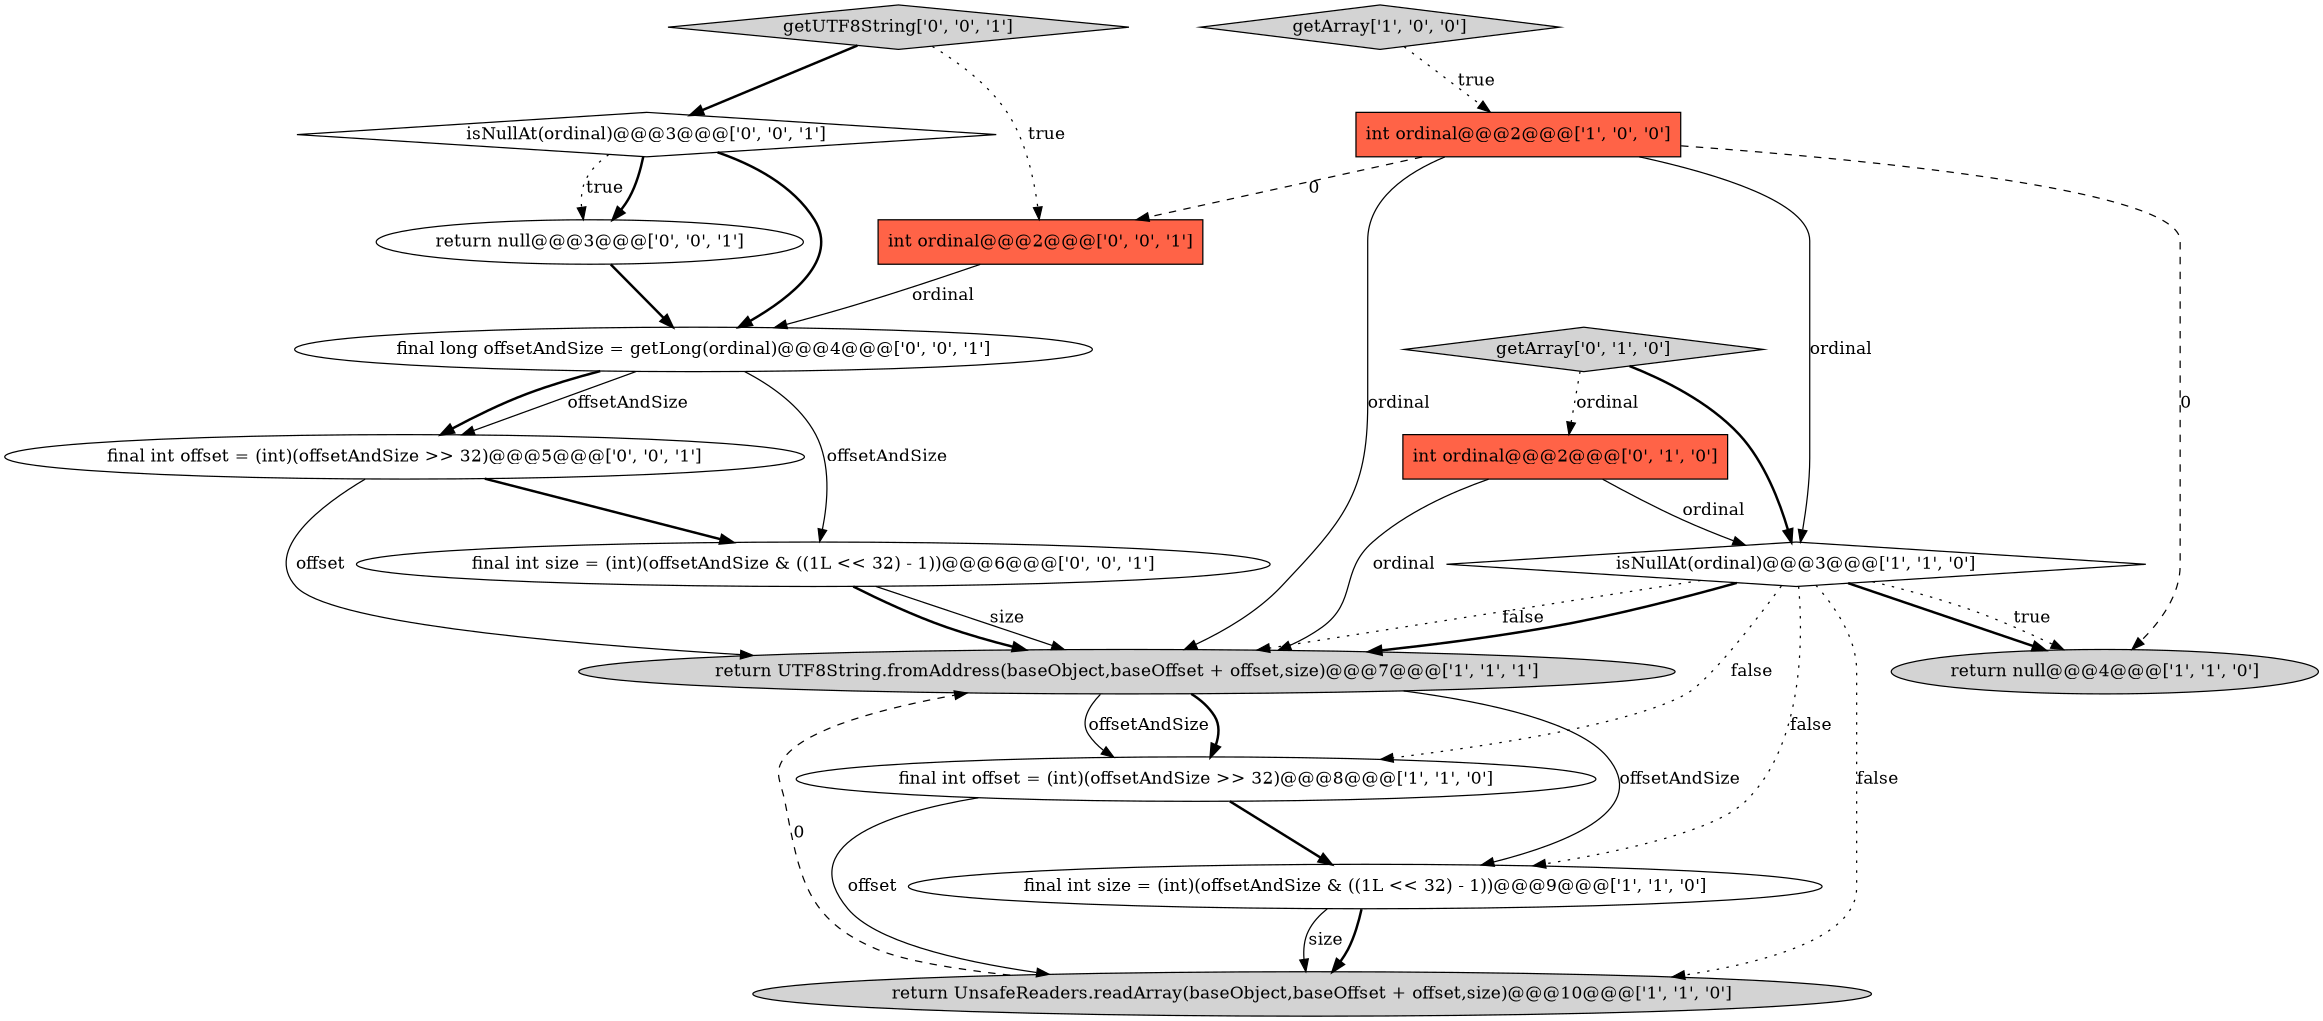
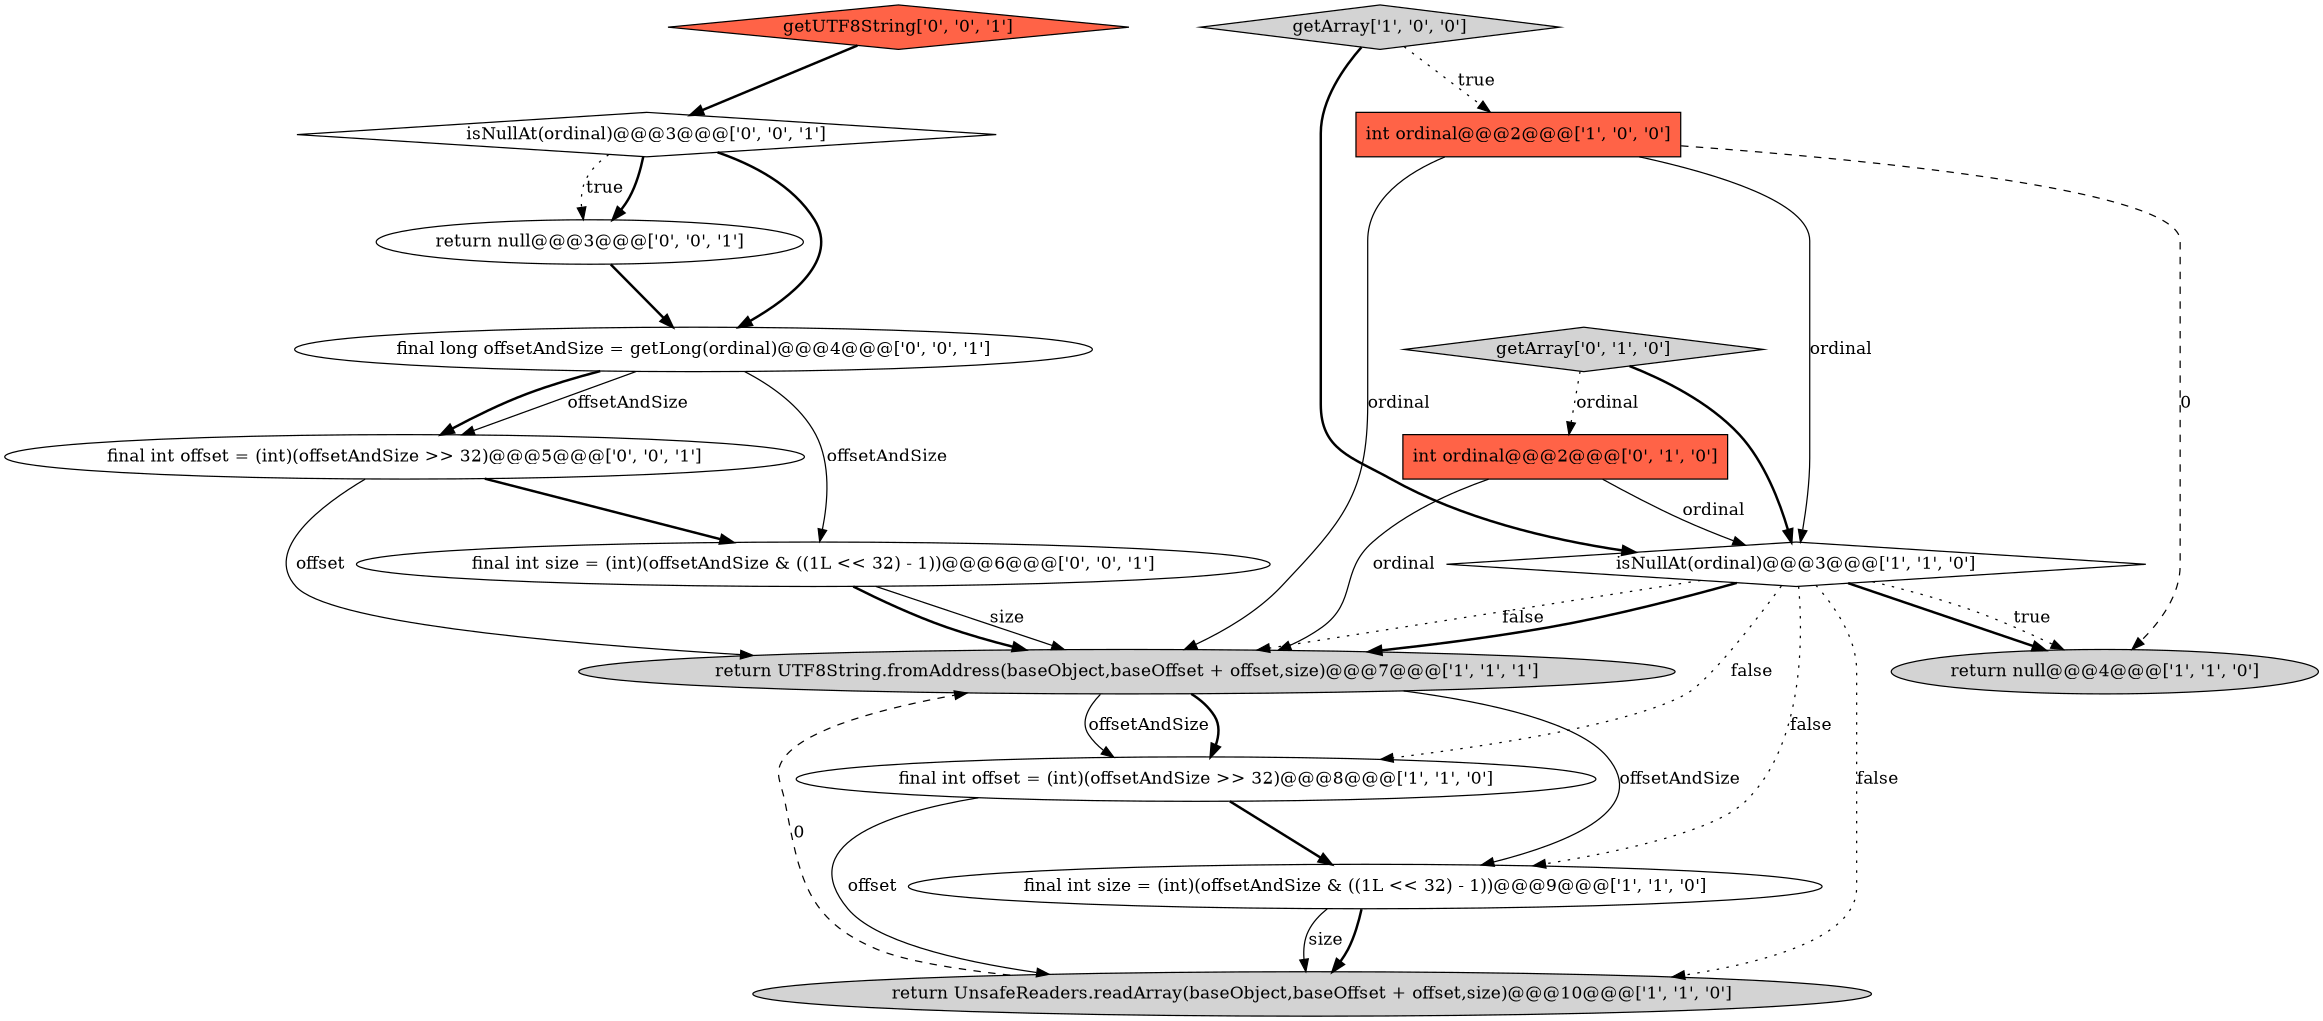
node "getUTF8String['0', '0', '1']": fillcolor lightgray -> tomato
node "int ordinal@@@2@@@['0', '0', '1']": removed
edge "getArray['1', '0', '0']" -> "isNullAt(ordinal)@@@3@@@['1', '1', '0']": added
